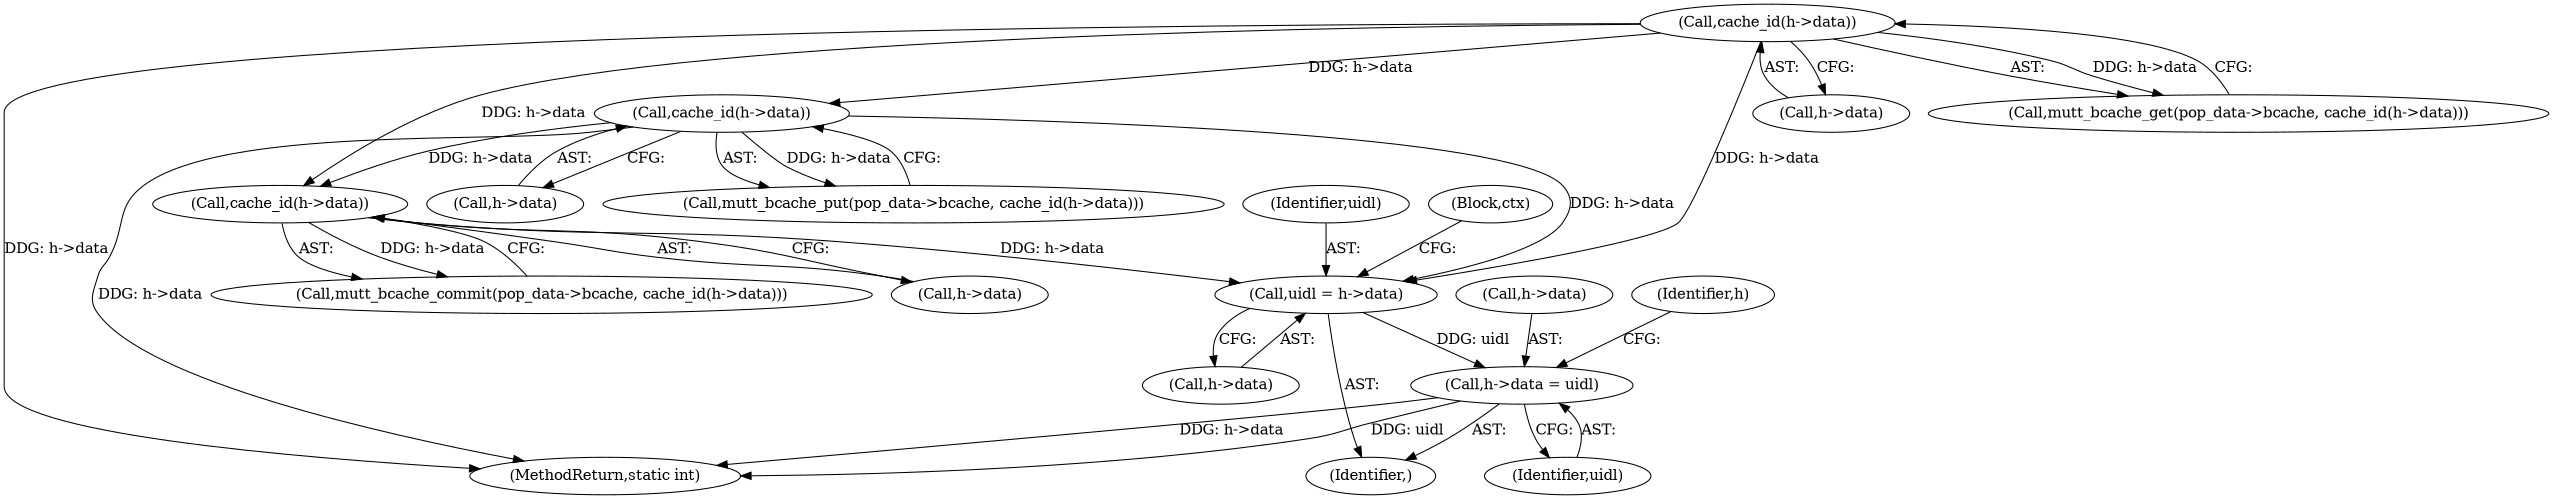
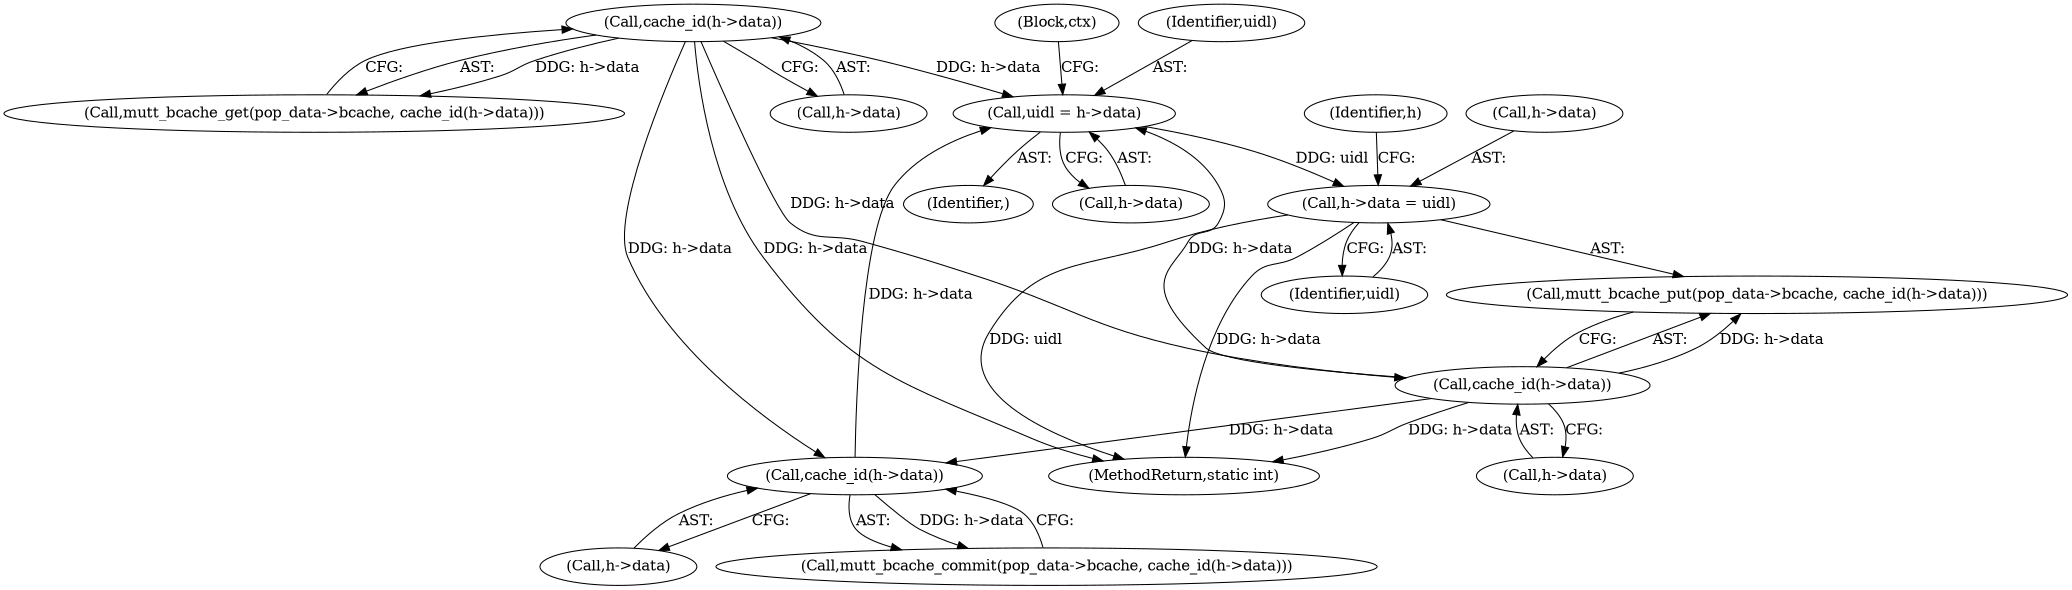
edge "(Call,h->data = uidl)" -> "(Identifier,)": now "(Call,h->data = uidl)" -> "(Call,mutt_bcache_put(pop_data->bcache, cache_id(h->data)))"
